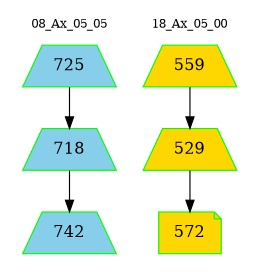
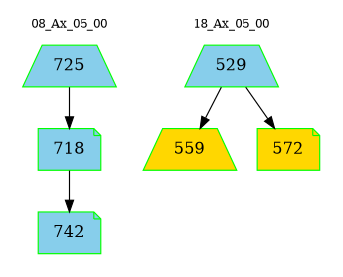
cluster "08_Ax_05_05": label "08_Ax_05_05" -> "08_Ax_05_00"
edge "559" -> "529": reversed
node "718": shape trapezium -> note
node "529": fillcolor gold -> skyblue
node "742": shape trapezium -> note
